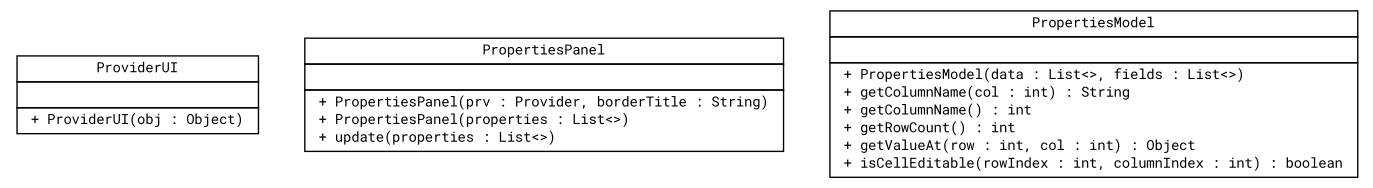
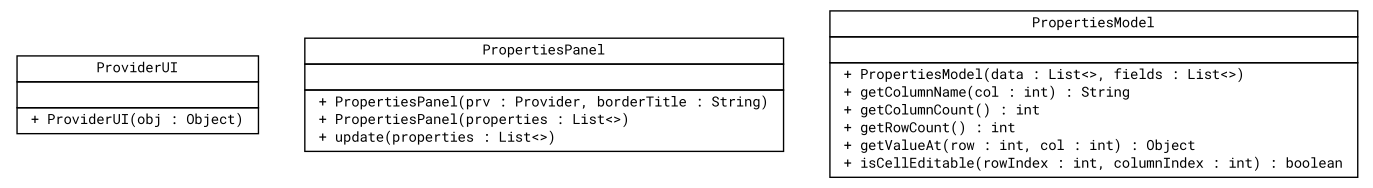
node "PropertiesModel": text "+ getColumnName() : int" -> "+ getColumnCount() : int"
